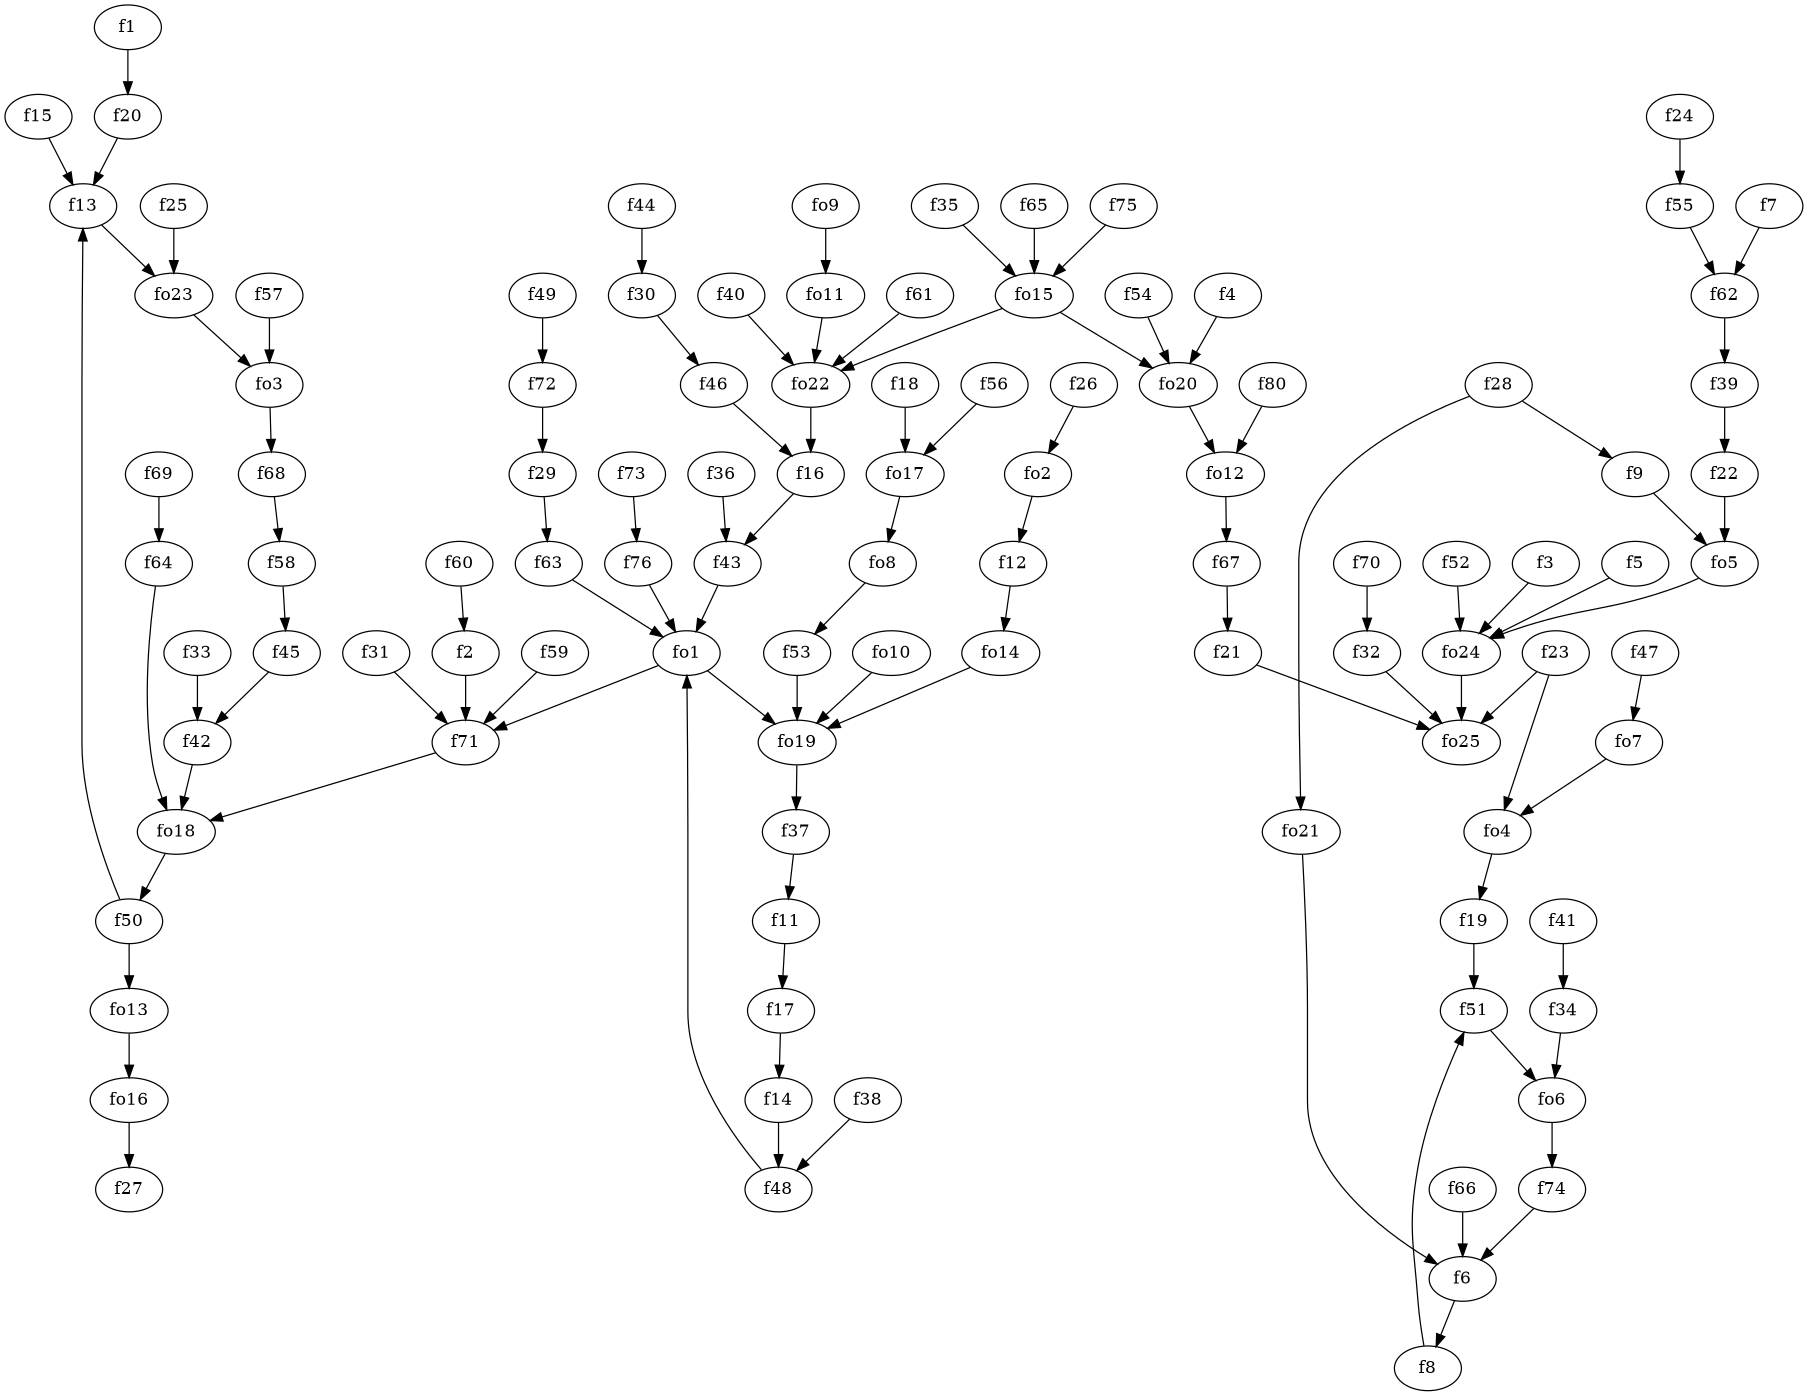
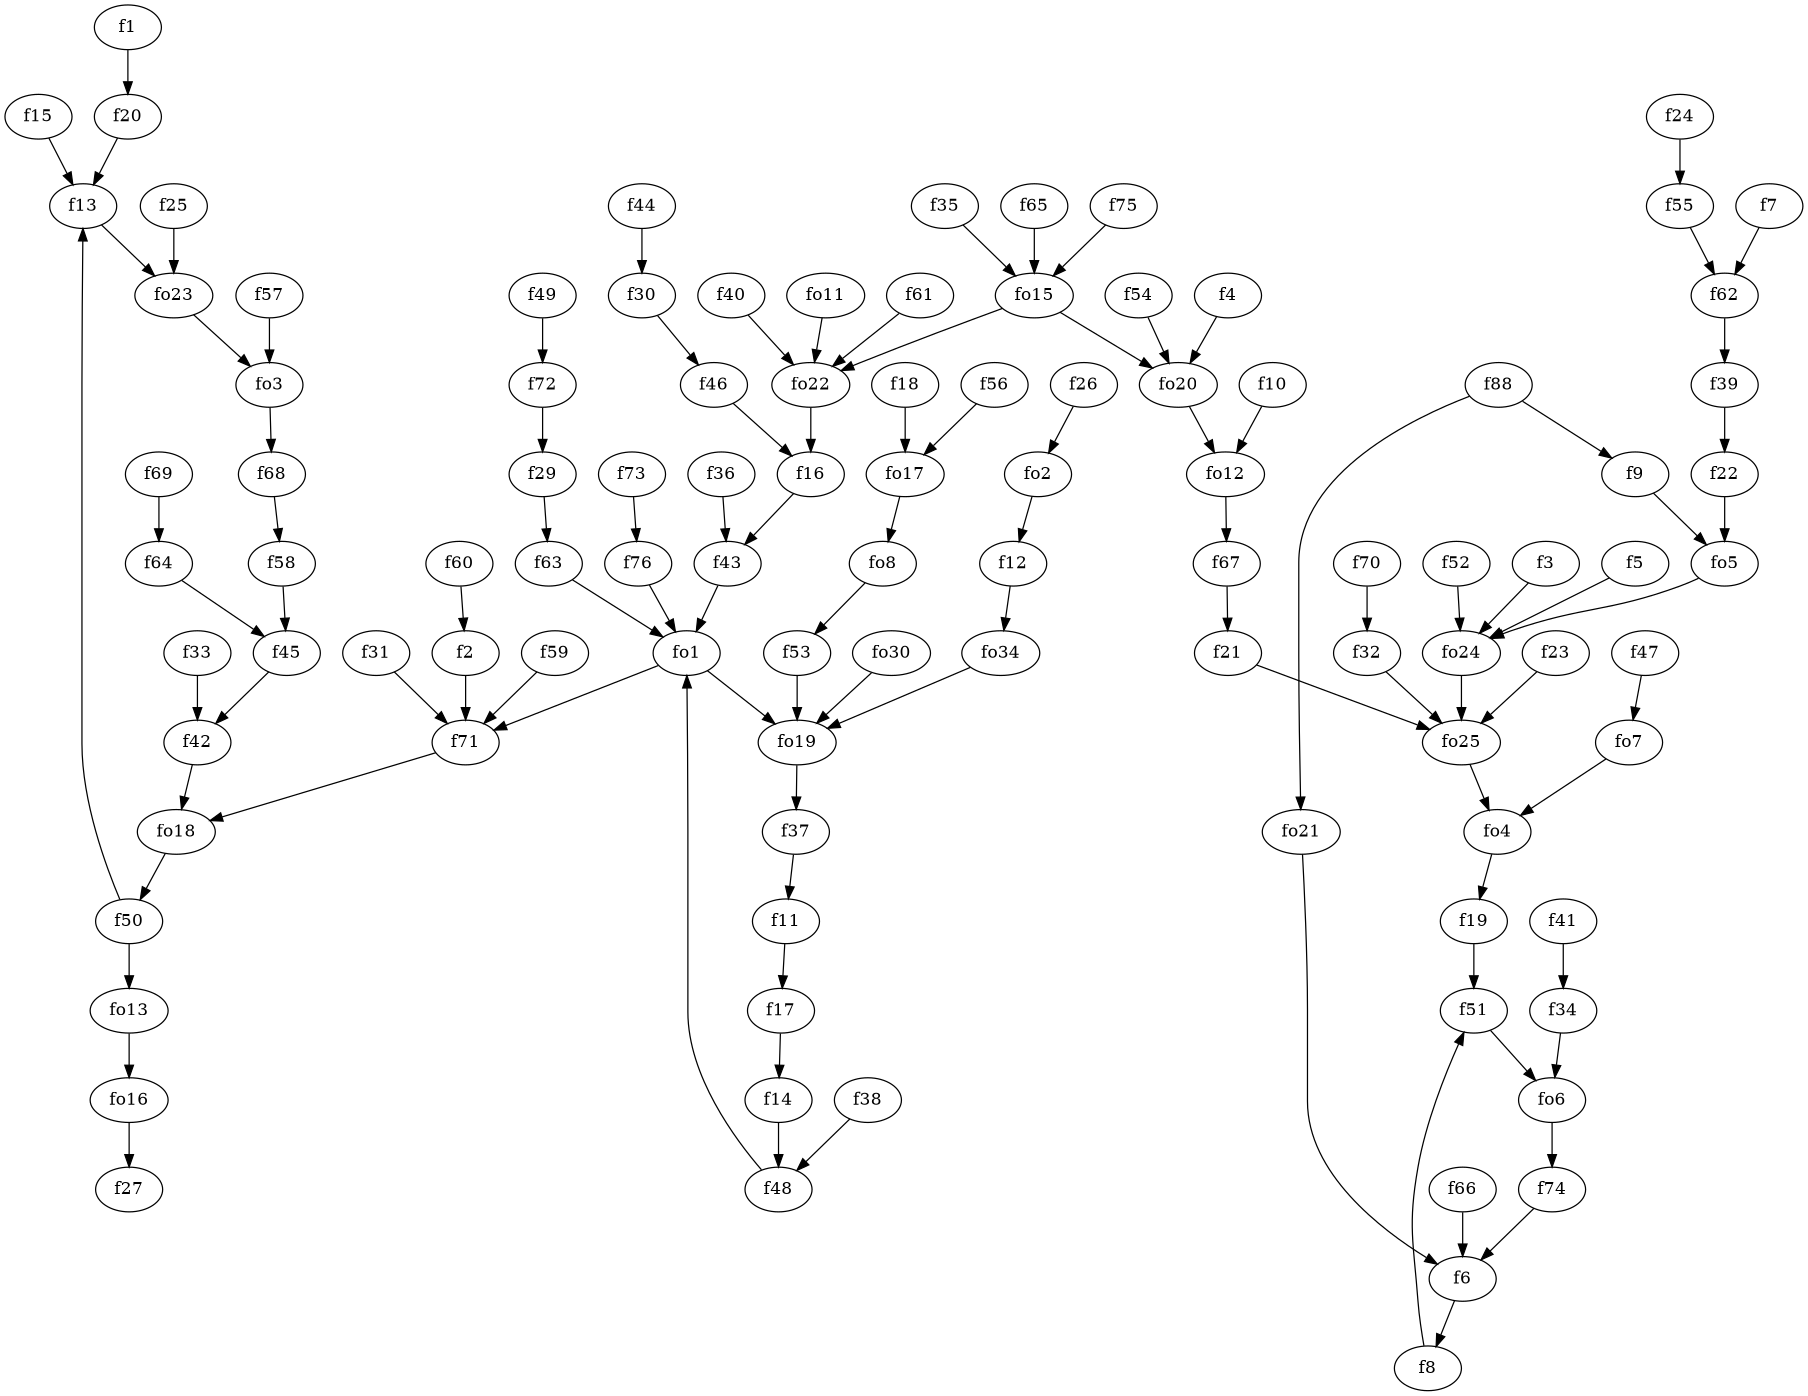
node "fo9": removed
node "f80": label "f80" -> "f10"
node "f28": label "f28" -> "f88"
node "fo10": label "fo10" -> "fo30"
node "fo14": label "fo14" -> "fo34"
edge "f64" -> "fo18": now "f64" -> "f45"
edge "f23" -> "fo4": now "fo25" -> "fo4"
